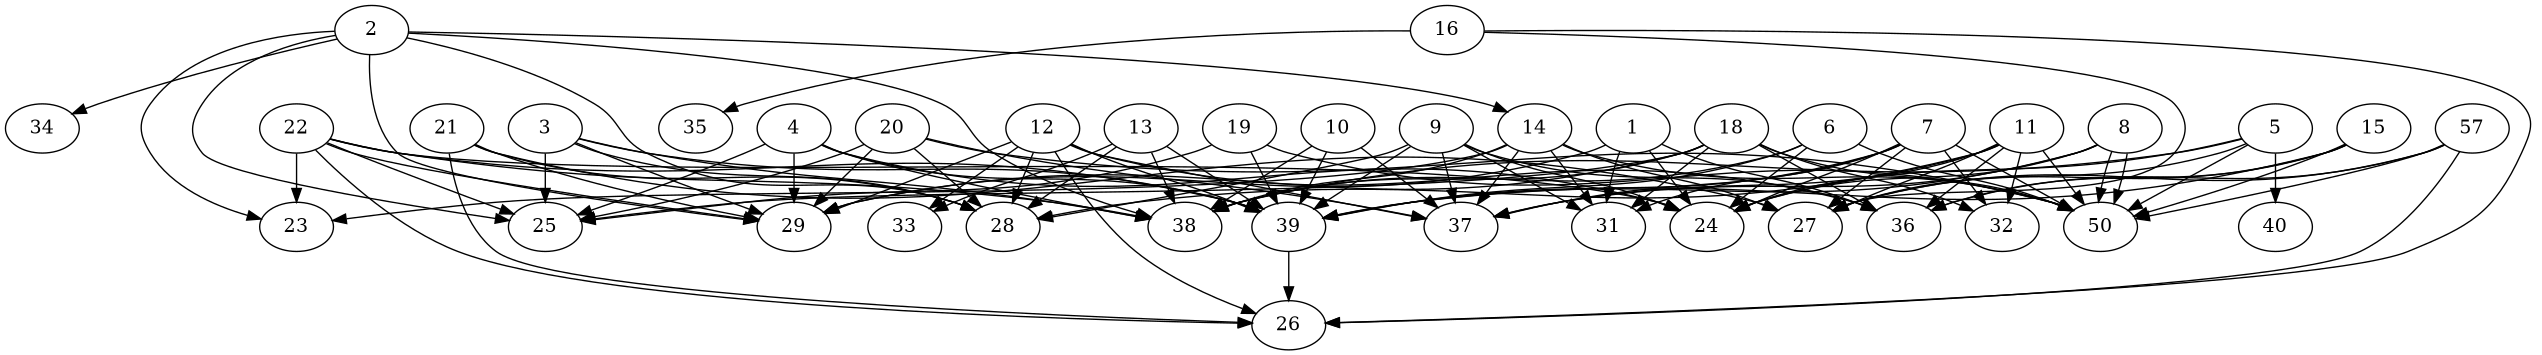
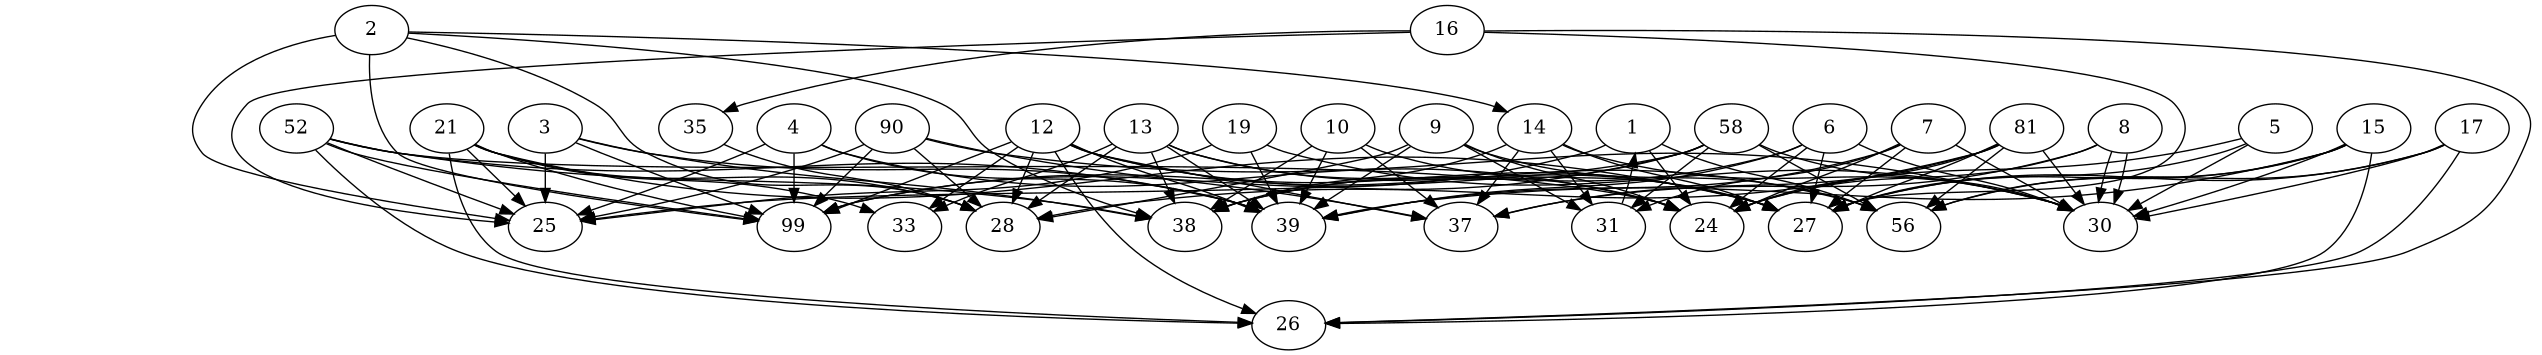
edge "16" -> "25": added
node "34": removed
node "22": label "22" -> "52"
node "20": label "20" -> "90"
node "18": label "18" -> "58"
node "11": label "11" -> "81"
node "57": label "57" -> "17"
edge "5" -> "38": removed
edge "1" -> "31": reversed
edge "9" -> "37": removed
edge "6" -> "27": added
edge "21" -> "25": added
edge "3" -> "28": now "35" -> "28"
edge "13" -> "24": added
edge "12" -> "27": added
edge "13" -> "27": added
edge "10" -> "27": added
edge "21" -> "33": added
edge "7" -> "37": removed
edge "4" -> "38": removed
edge "8" -> "39": removed
node "23": removed
node "29": label "29" -> "99"
node "36": label "36" -> "56"
node "32": removed
node "50": label "50" -> "30"
node "40": removed
edge "39" -> "26": now "15" -> "26"
